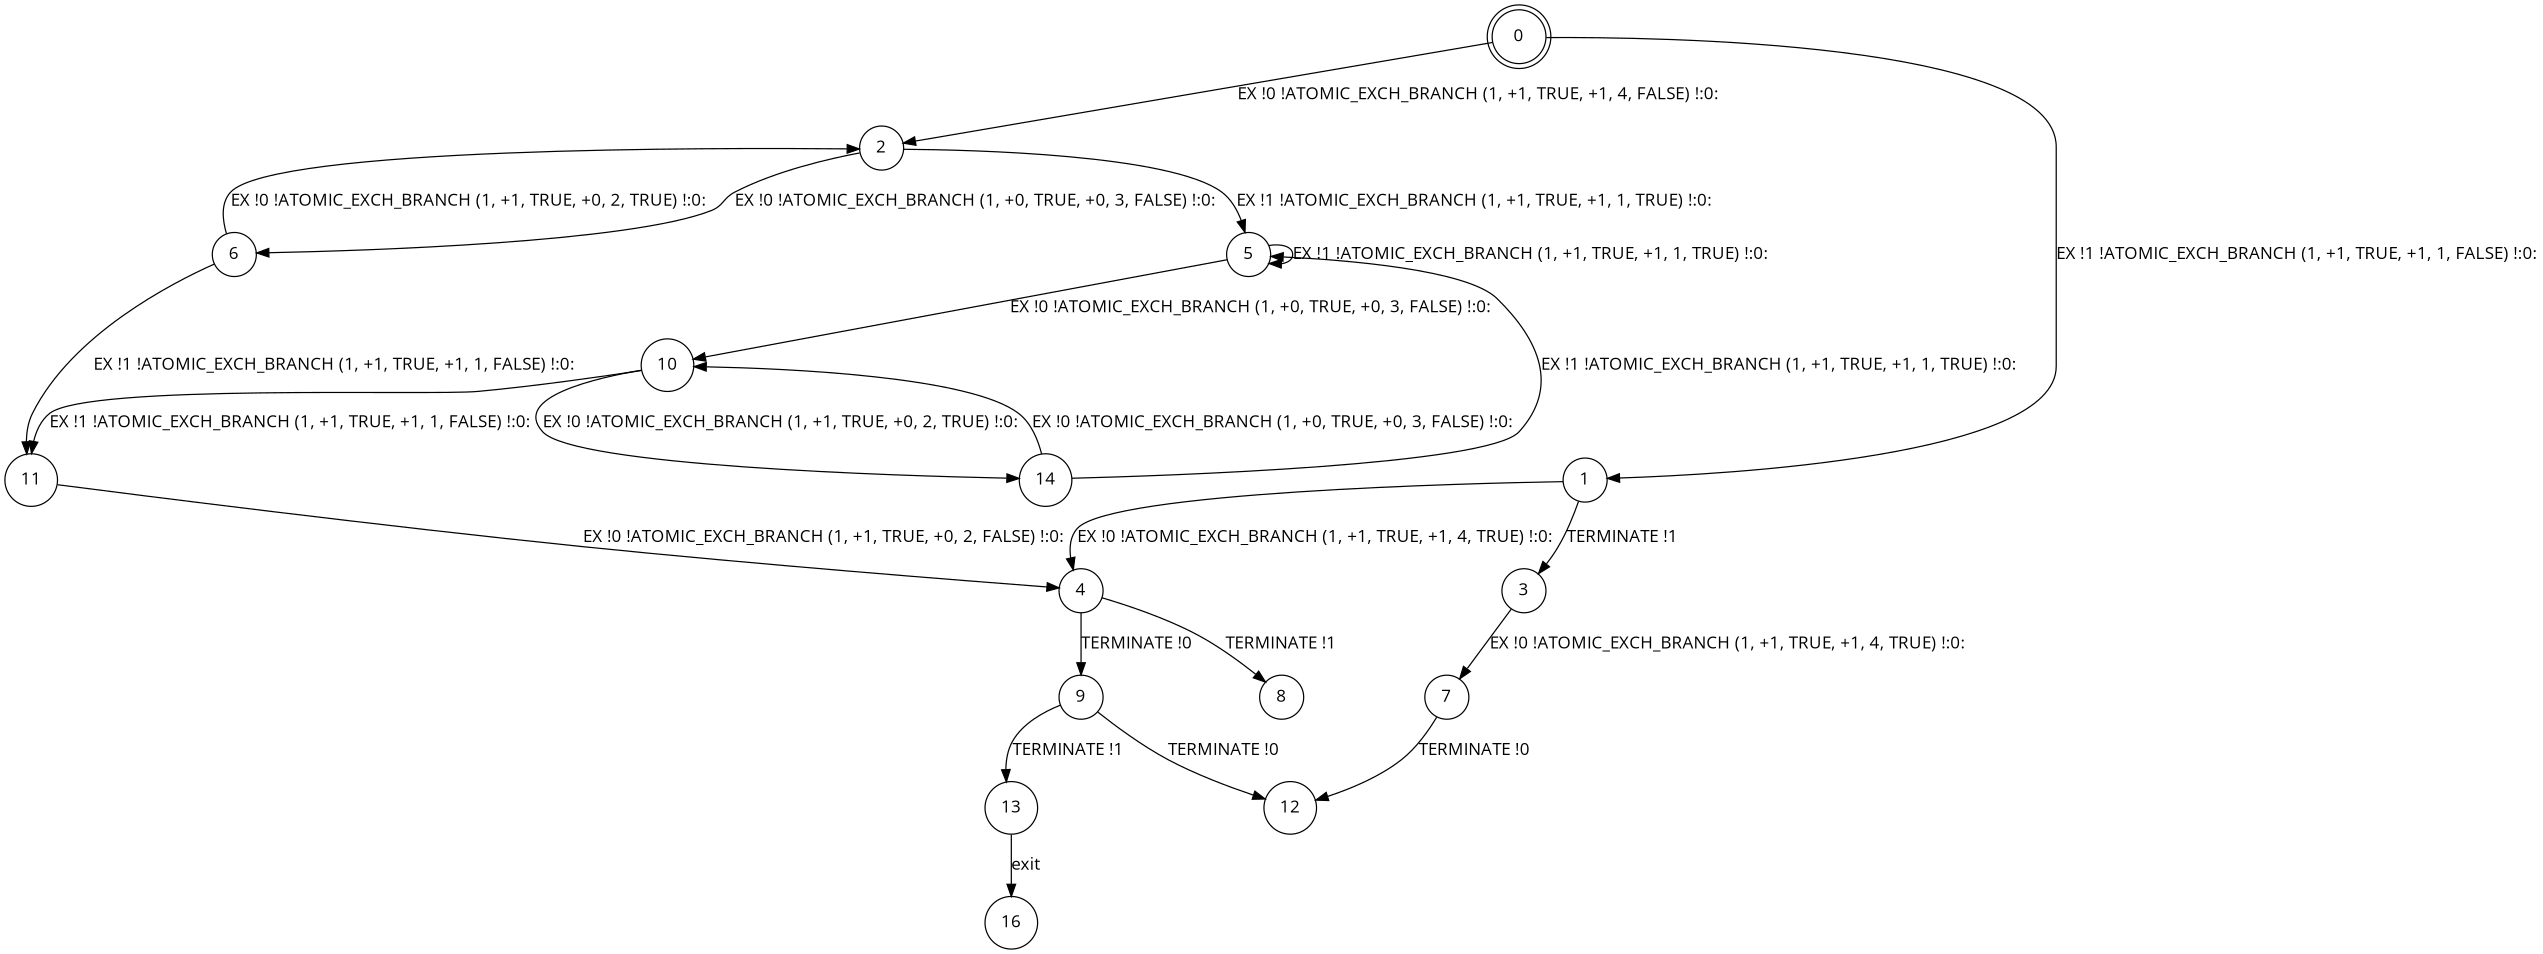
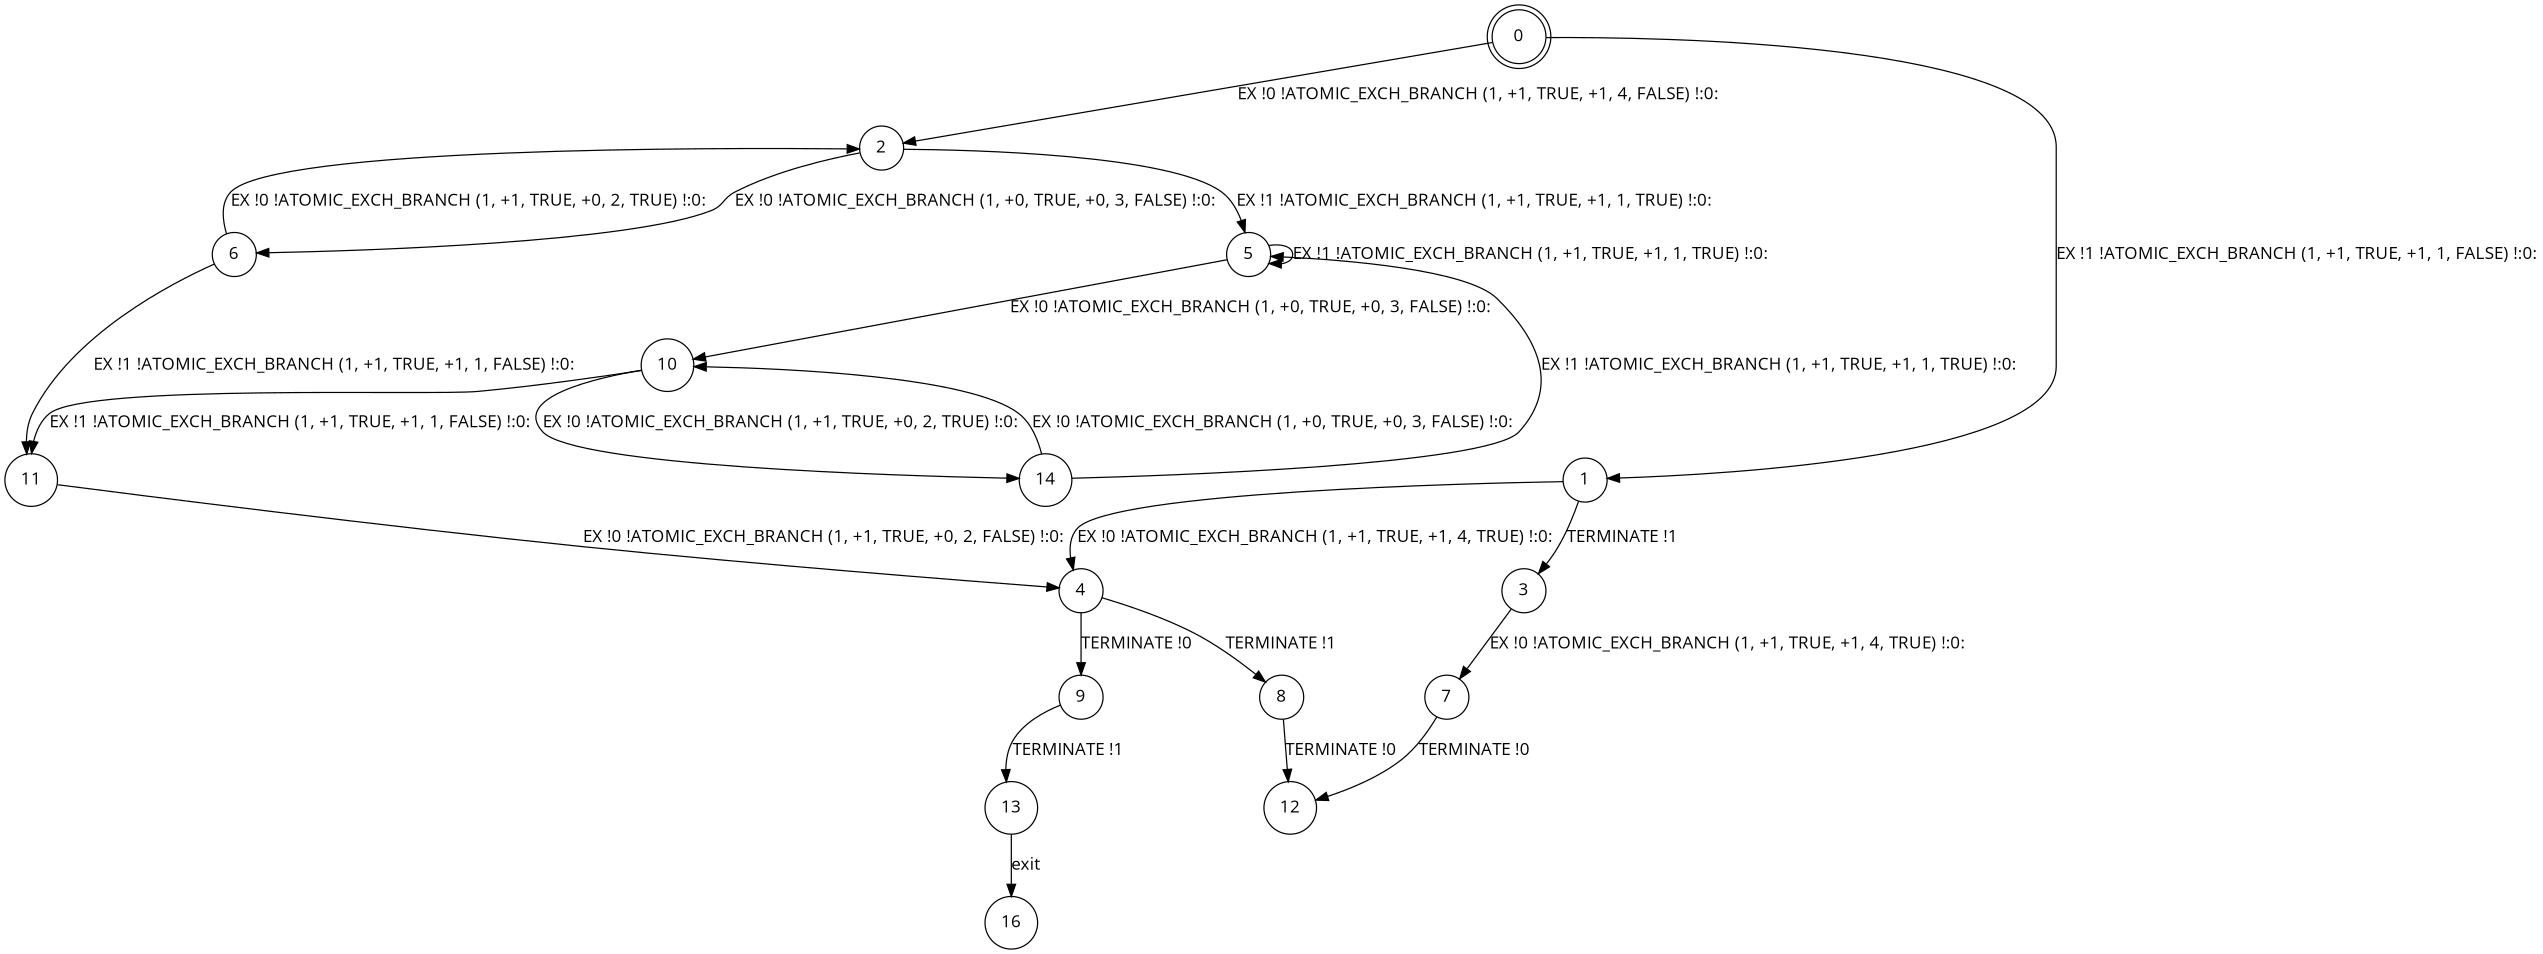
edge "9" -> "12": now "8" -> "12"
